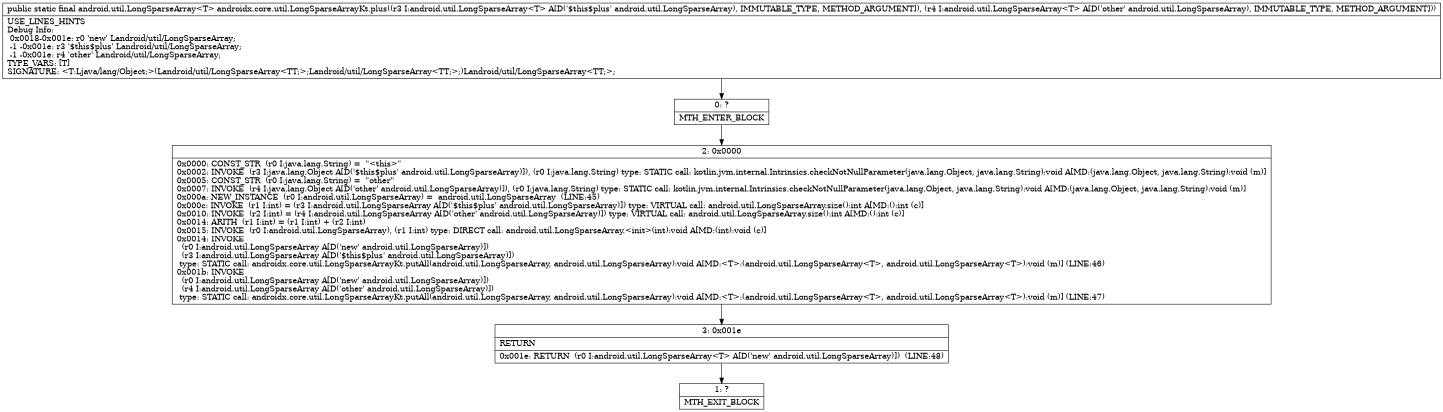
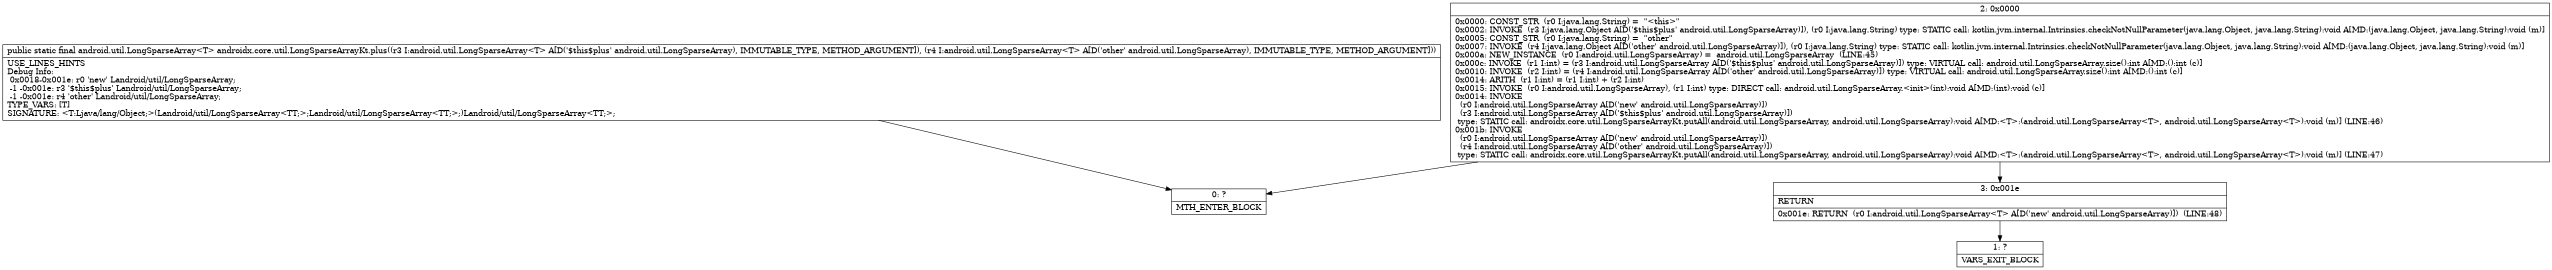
edge "0: ?" -> "2: 0x0000": reversed
node "1: ?": text "MTH_EXIT_BLOCK" -> "VARS_EXIT_BLOCK"
